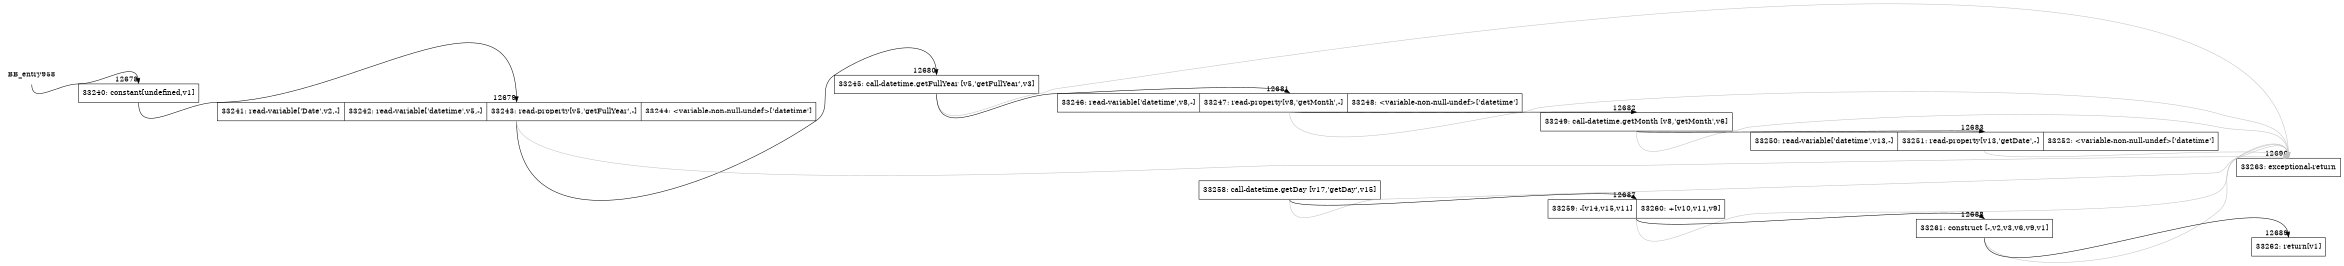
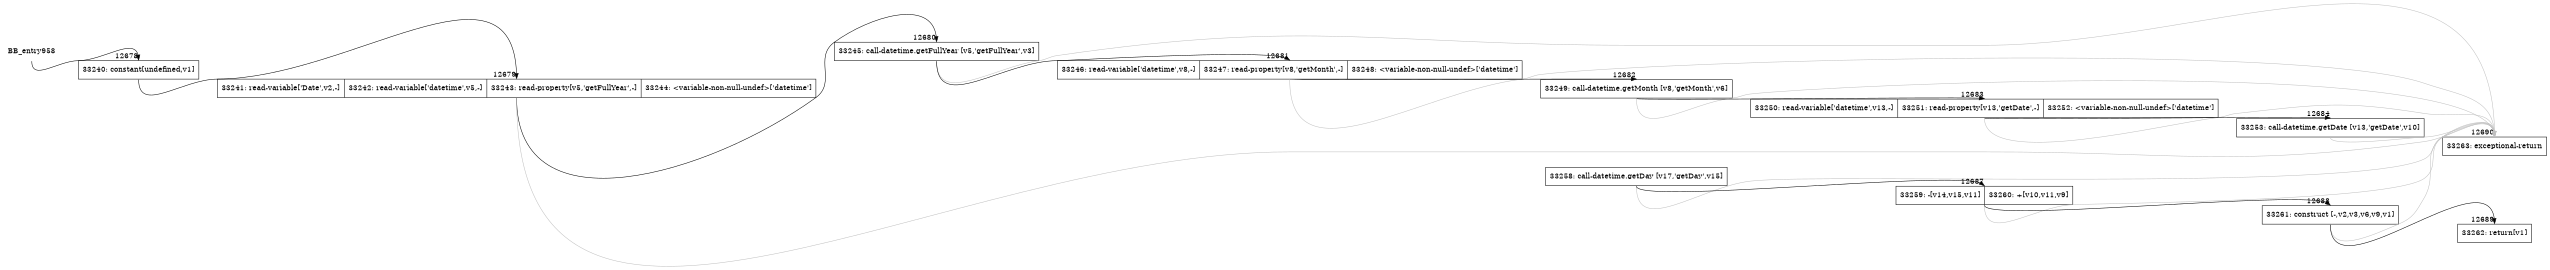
node "33253: call-datetime.getDate [v13,'getDate',v10]": added
